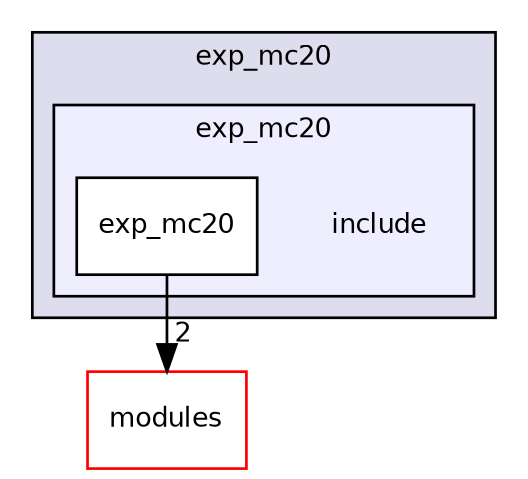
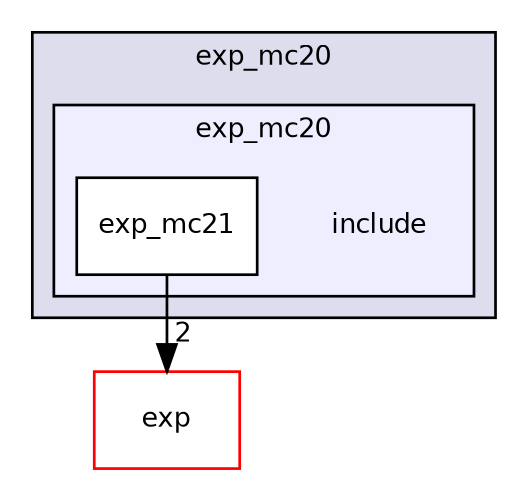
node "exp_mc20": label "exp_mc20" -> "exp_mc21"
node "modules": label "modules" -> "exp"
